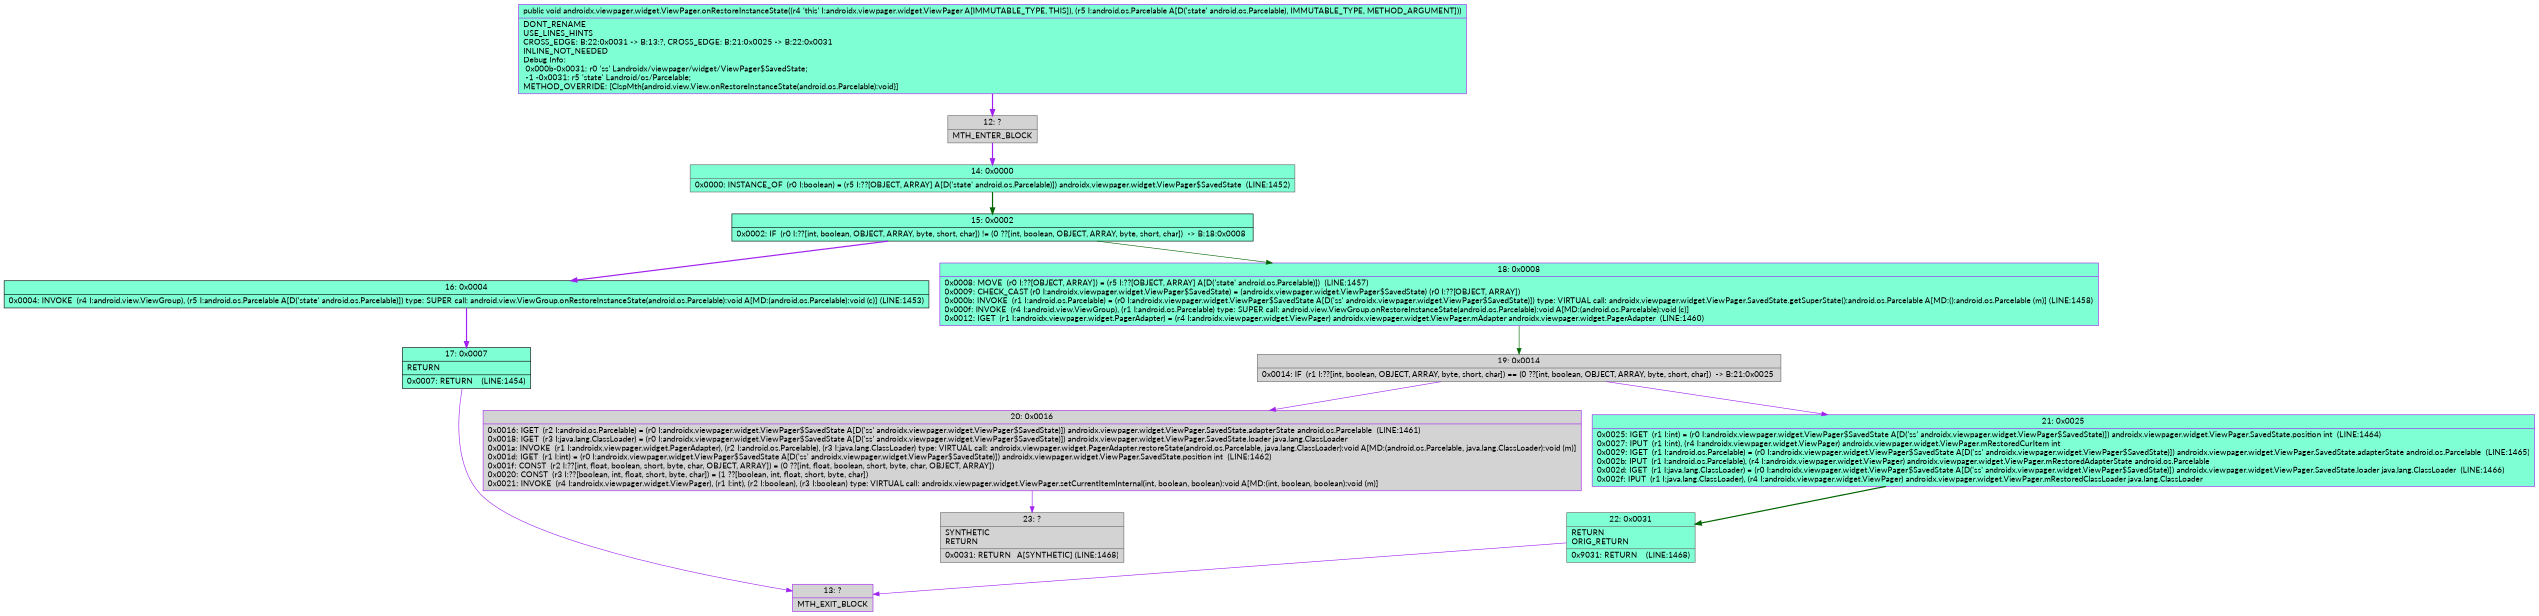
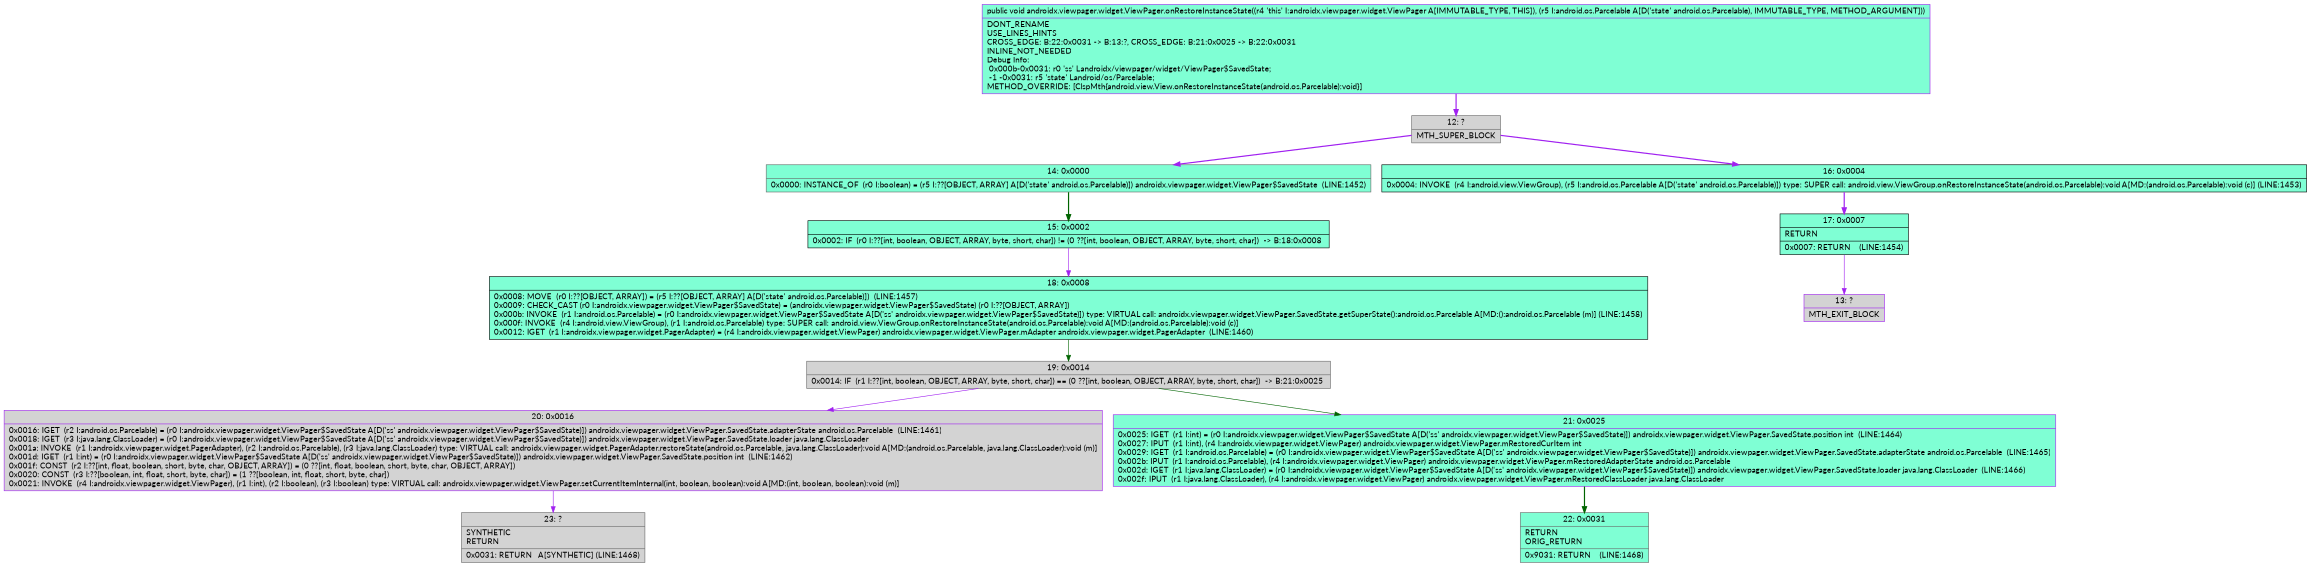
node "12: ?": text "MTH_ENTER_BLOCK" -> "MTH_SUPER_BLOCK"
edge "15: 0x0002" -> "18: 0x0008": color darkgreen -> purple
edge "15: 0x0002" -> "16: 0x0004": now "12: ?" -> "16: 0x0004"
node "18: 0x0008": color purple -> black
edge "19: 0x0014" -> "21: 0x0025": color purple -> darkgreen
edge "22: 0x0031" -> "13: ?": removed
